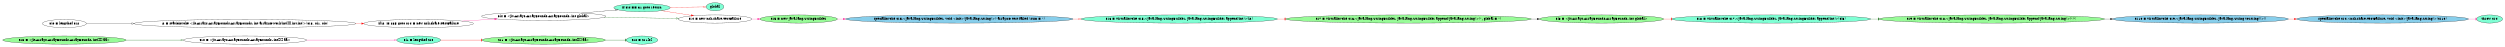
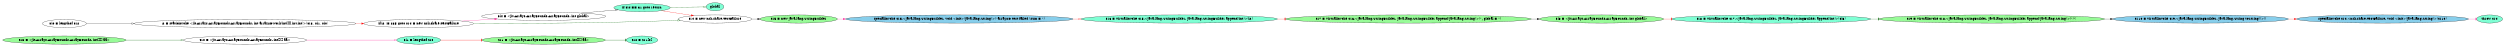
edge "if $i4 == 31 goto return" -> "global": color red -> darkgreen
edge "$i4 = <jit.Arrays.ArrayBounds.ArrayBounds: int global>" -> "$r4 = new nsk.share.TestFailure": now "if i2 != 235 goto $r4 = new nsk.share.TestFailure" -> "$r4 = new nsk.share.TestFailure"
edge "$r4 = new nsk.share.TestFailure" -> "$r5 = new java.lang.StringBuilder": color deeppink -> black
